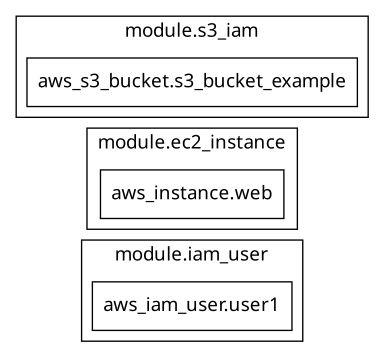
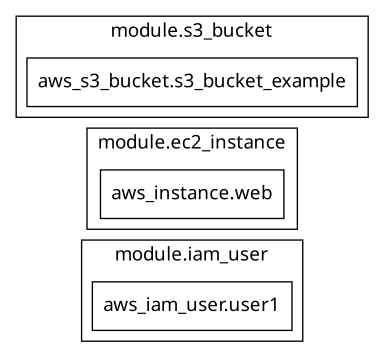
cluster "module.s3_iam": label "module.s3_iam" -> "module.s3_bucket"
